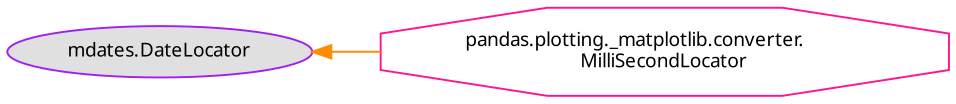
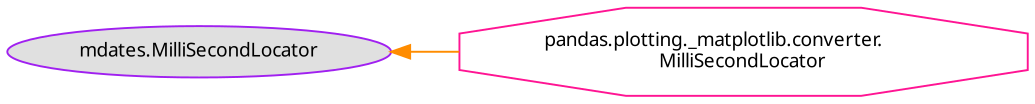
node "mdates.DateLocator": label "mdates.DateLocator" -> "mdates.MilliSecondLocator"
